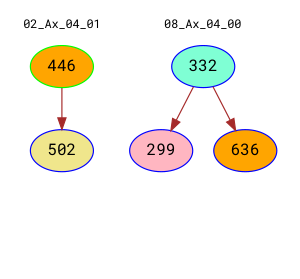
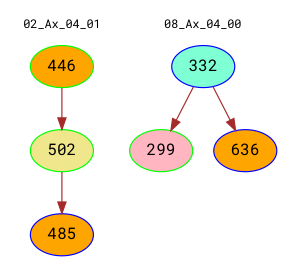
node "502": color blue -> green
node "299": color blue -> green
node "485": added
